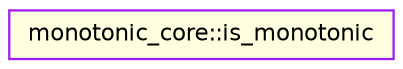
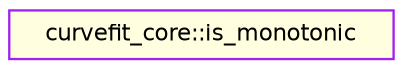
node "monotonic_core::is_monotonic": label "monotonic_core::is_monotonic" -> "curvefit_core::is_monotonic"
